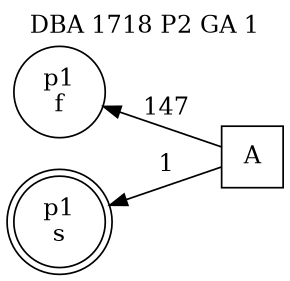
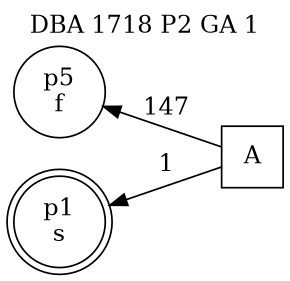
node "p1 f": label "p1 f" -> "p5 f"
